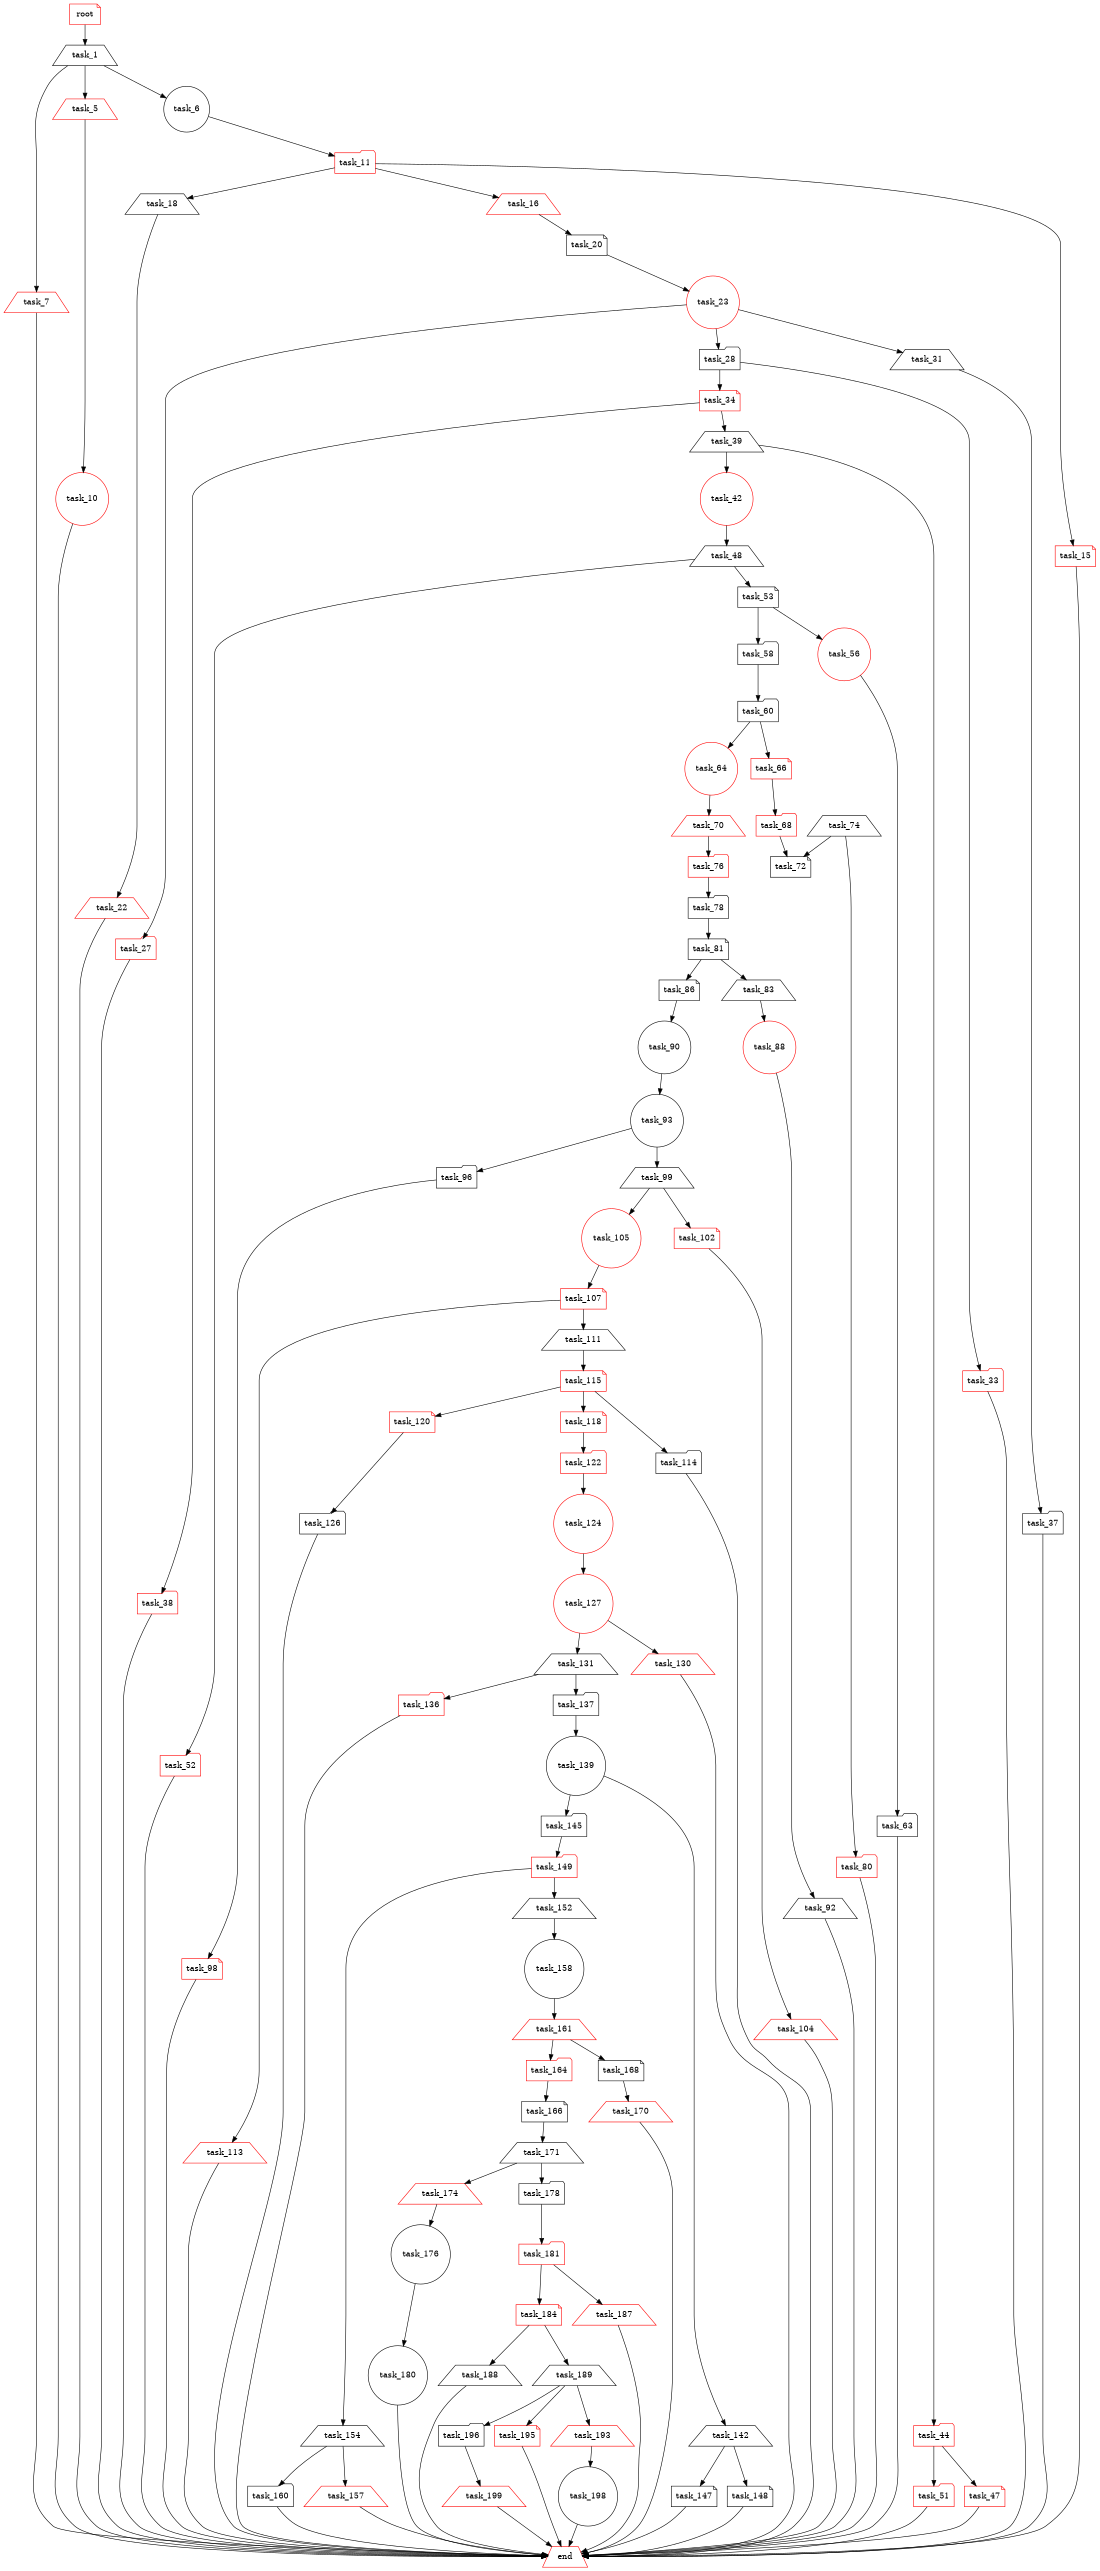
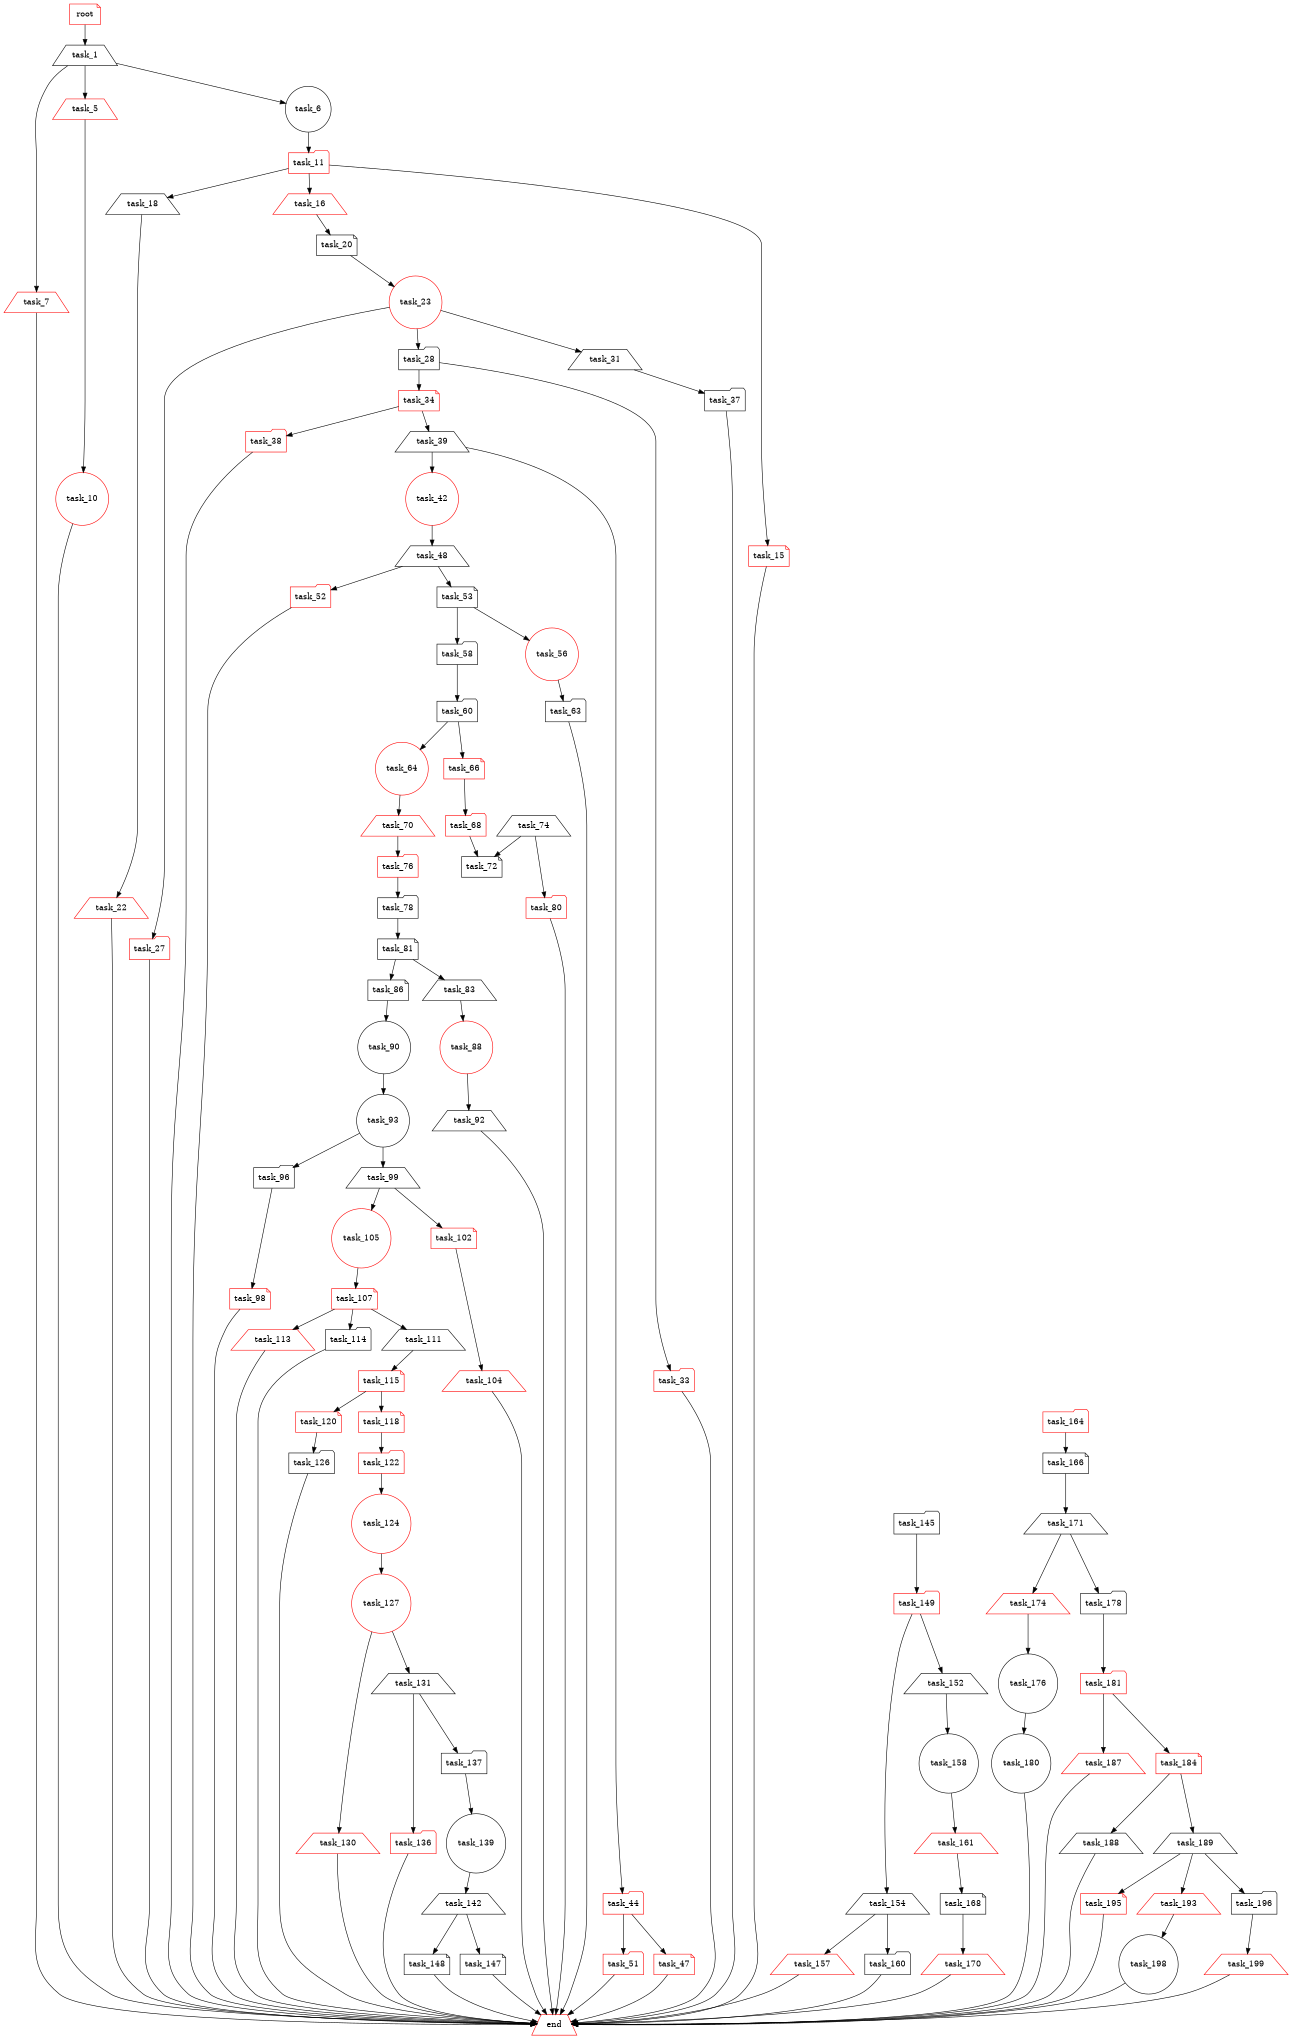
edge "task_115" -> "task_114": now "task_107" -> "task_114"
edge "task_139" -> "task_145": removed
edge "task_161" -> "task_164": removed
